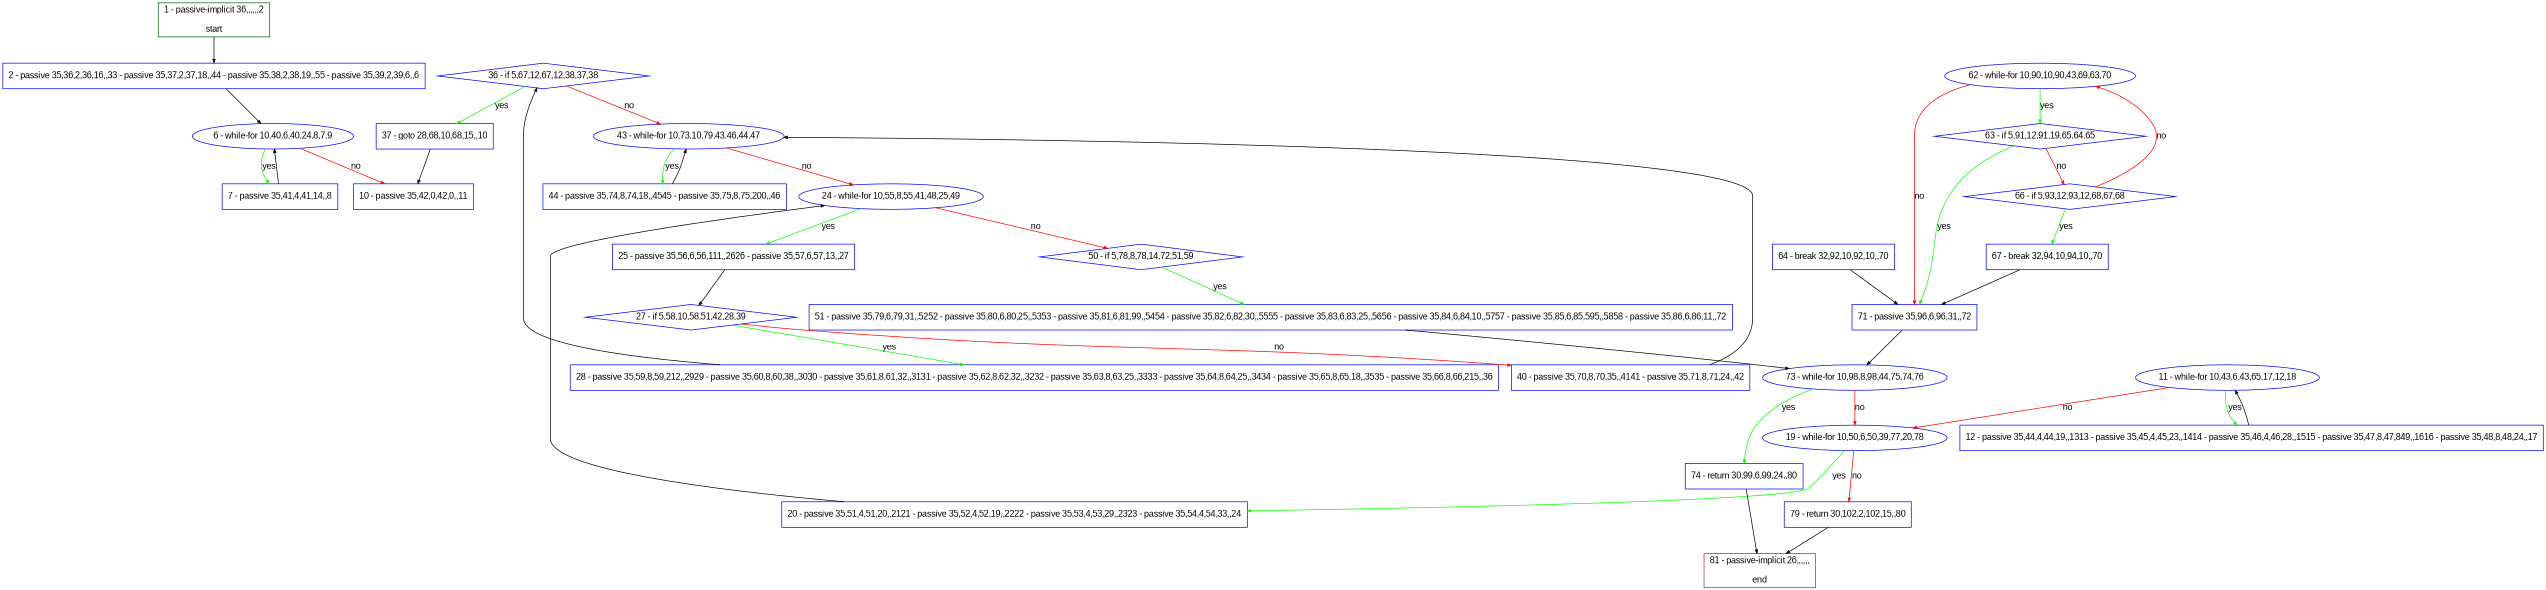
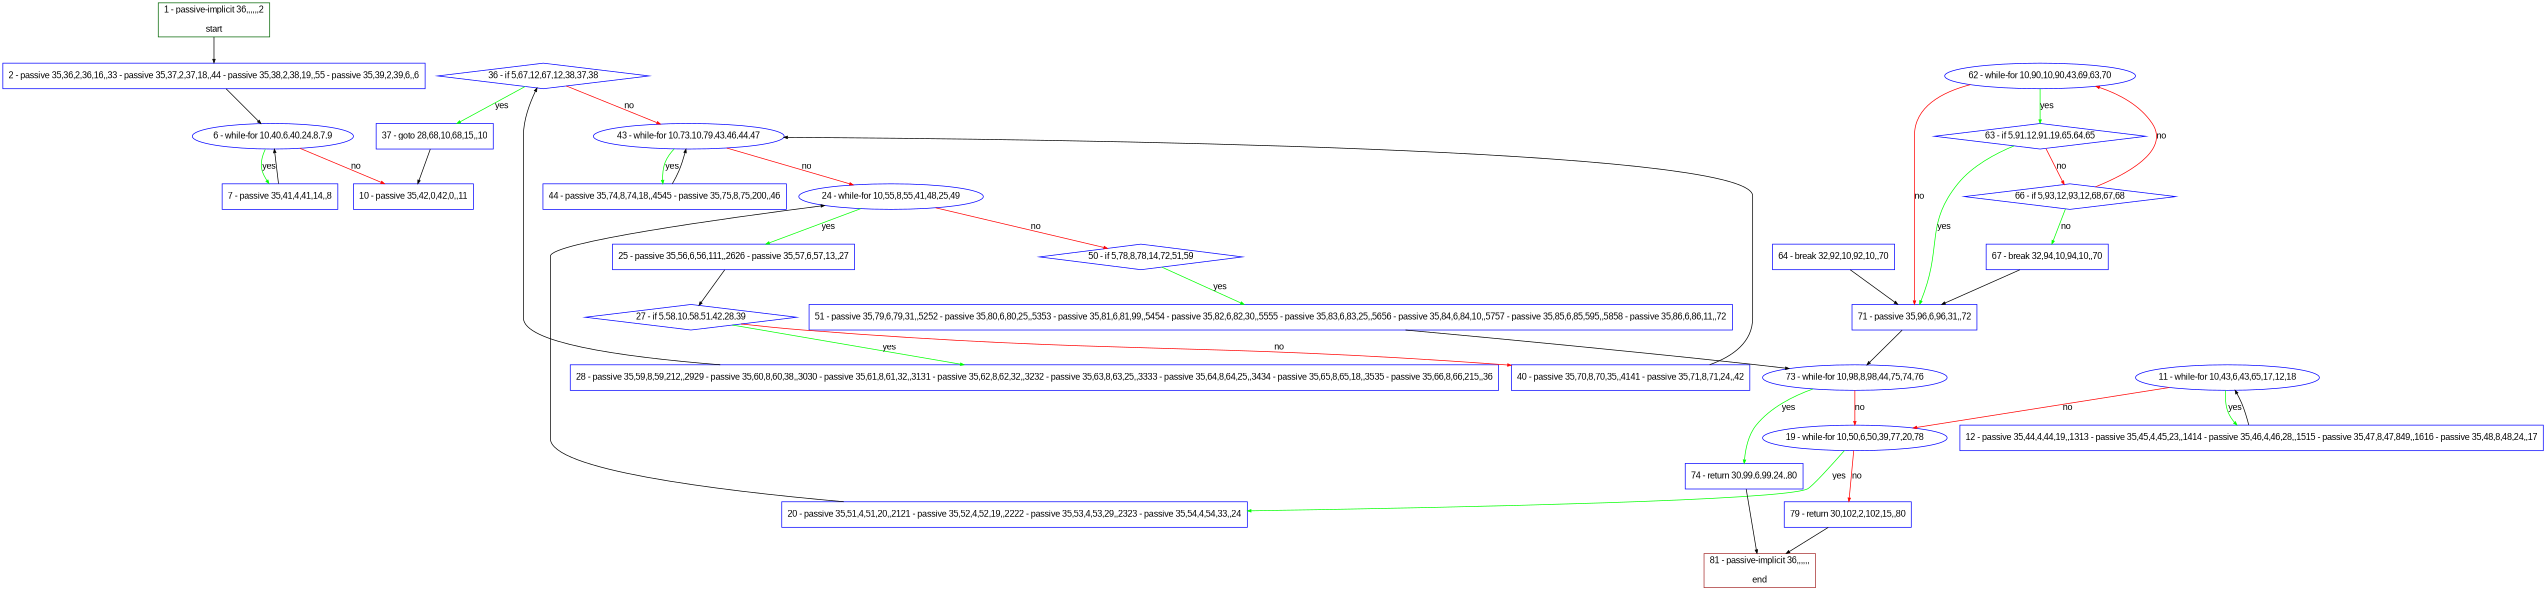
edge "66 - if 5,93,12,93,12,68,67,68" -> "67 - break 32,94,10,94,10,,70": label "yes" -> "no"
node "81 - passive-implicit 26,,,,,, end": label "81 - passive-implicit 26,,,,,, end" -> "81 - passive-implicit 36,,,,,, end"
